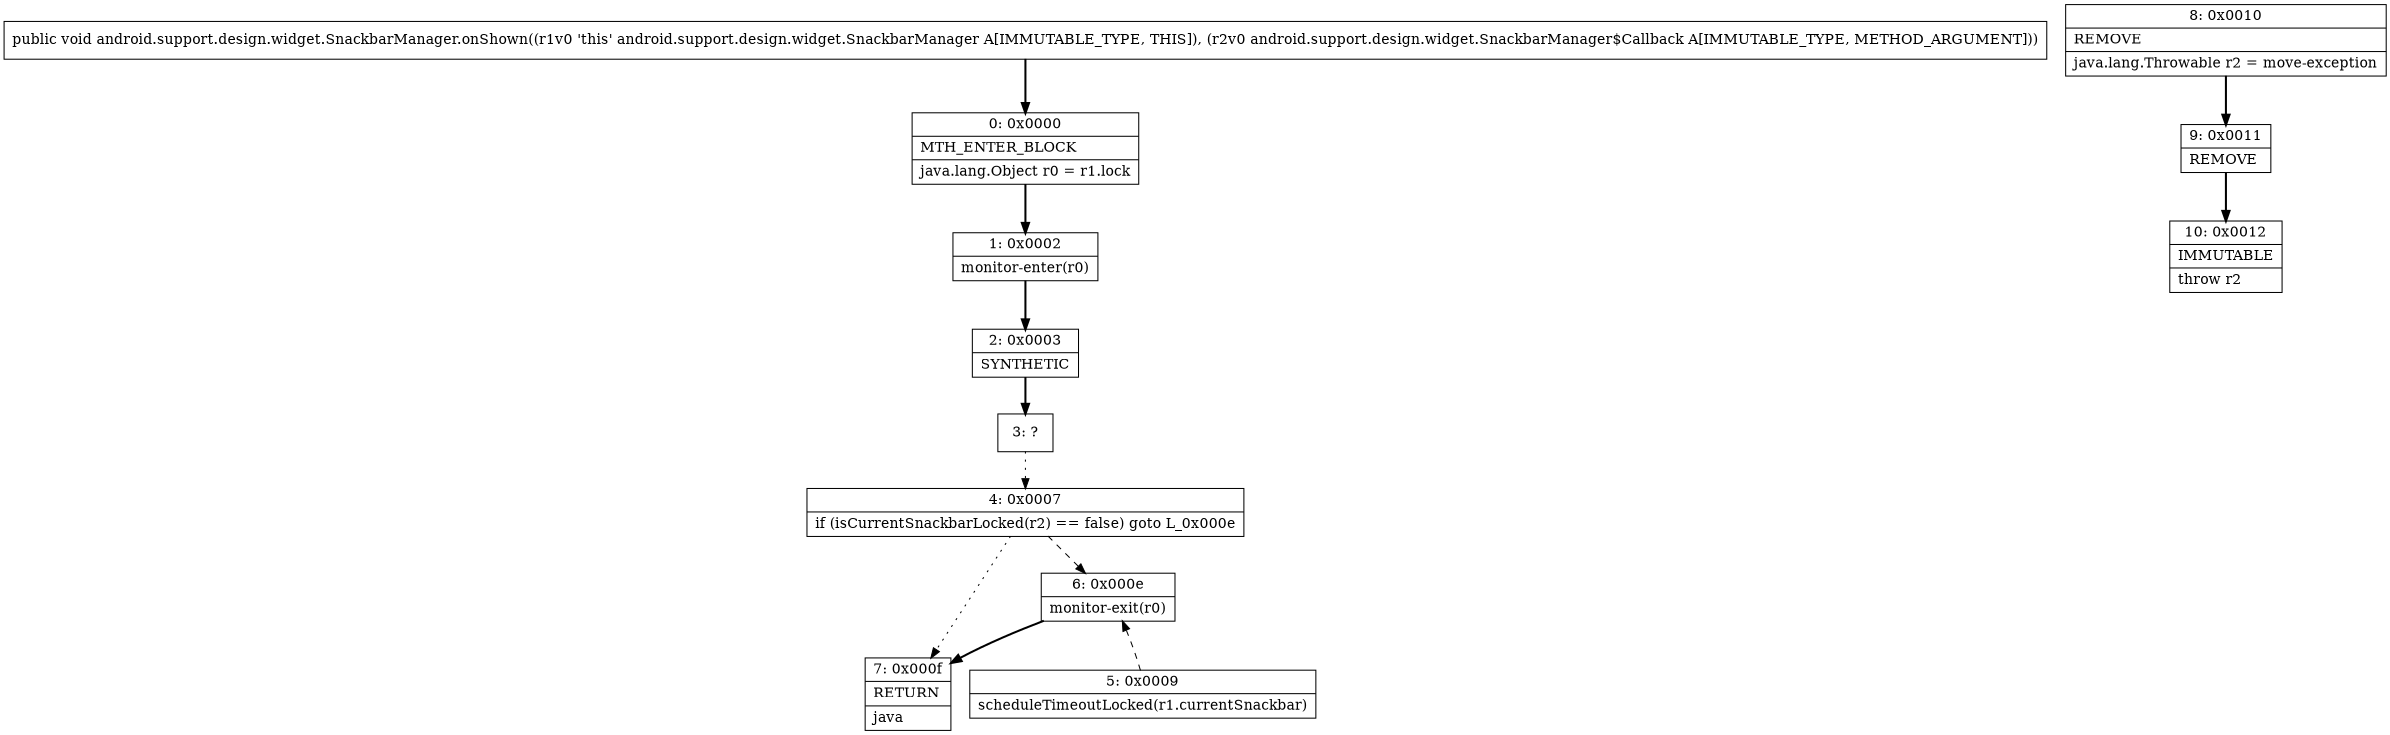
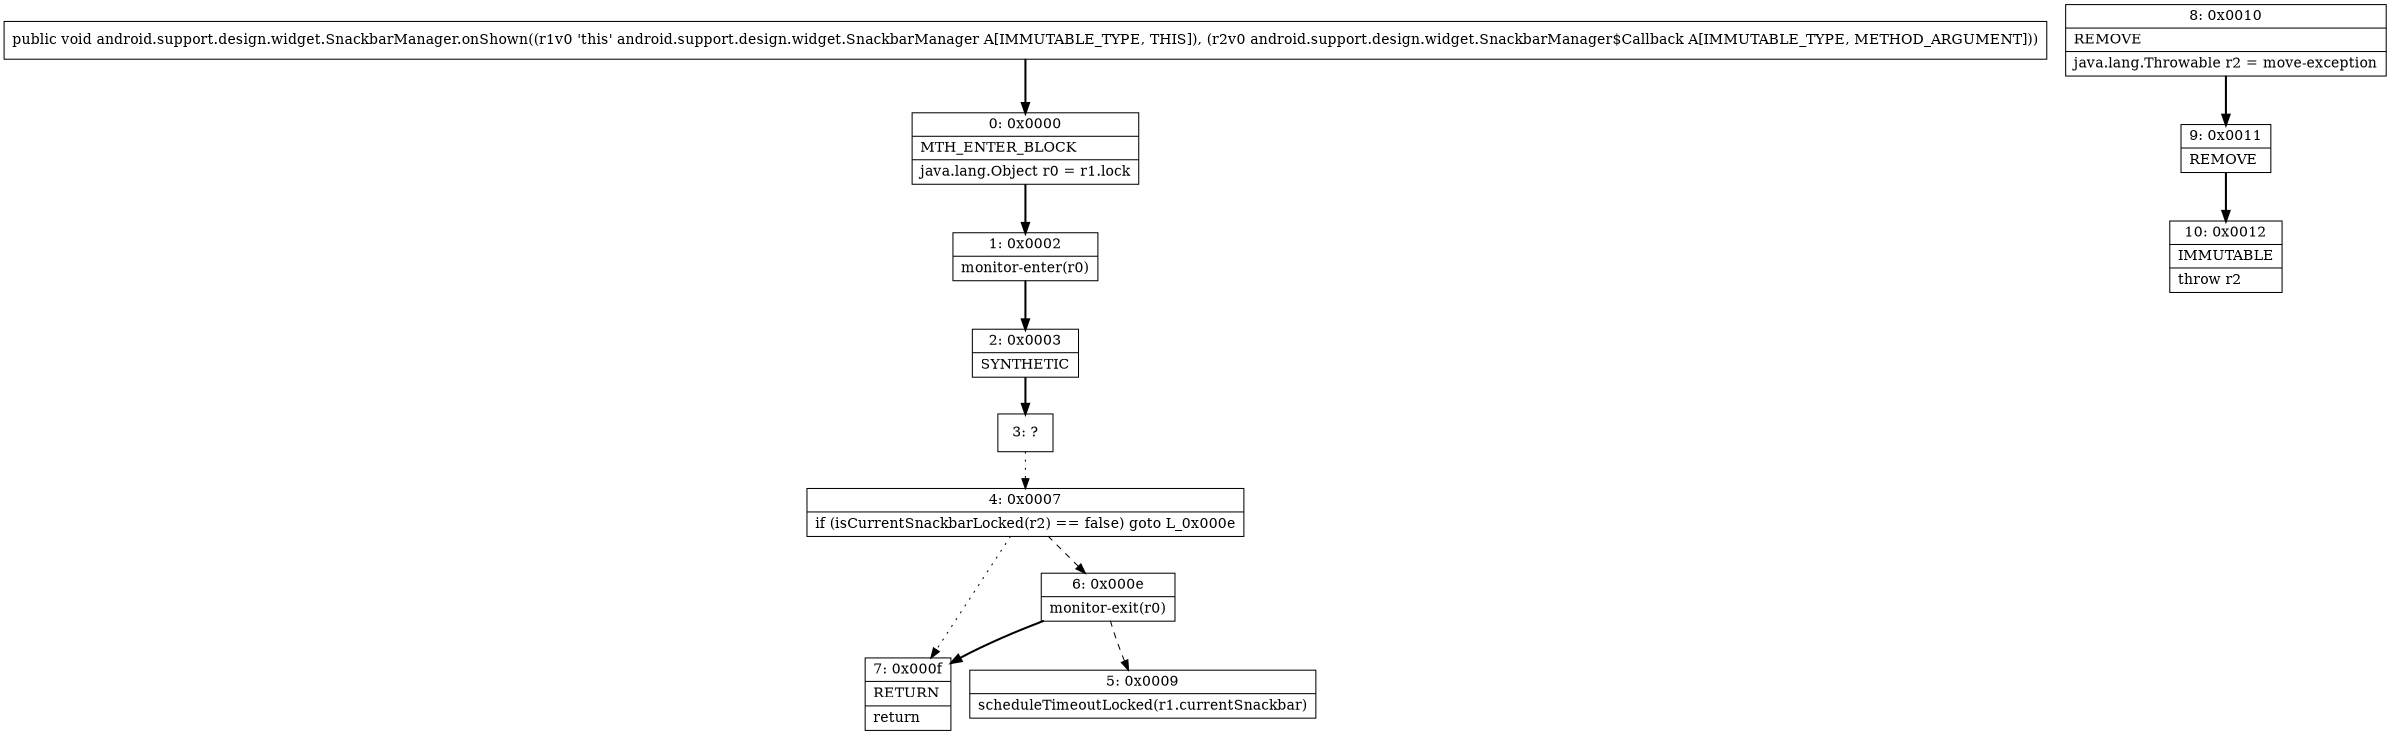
edge "5: 0x0009" -> "6: 0x000e": reversed
node "7: 0x000f": text "java" -> "return"
